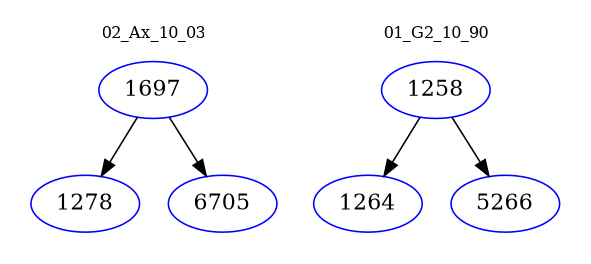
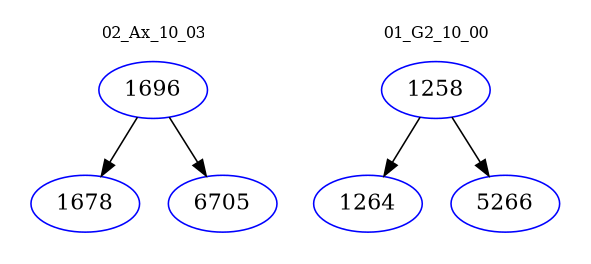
cluster "01_G2_10_90": label "01_G2_10_90" -> "01_G2_10_00"
node "1697": label "1697" -> "1696"
node "1278": label "1278" -> "1678"
